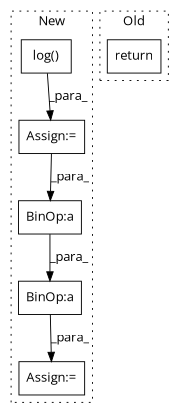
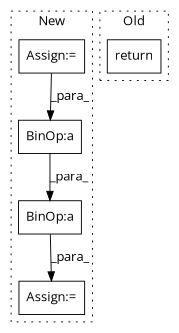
node "log()": removed
